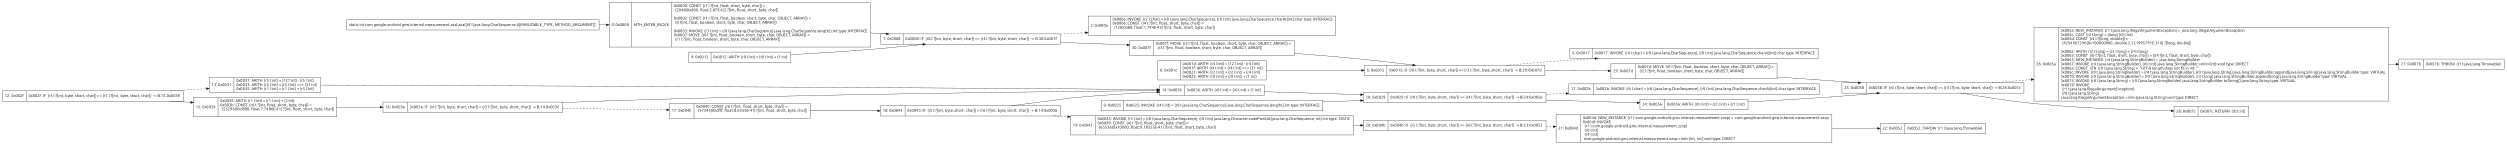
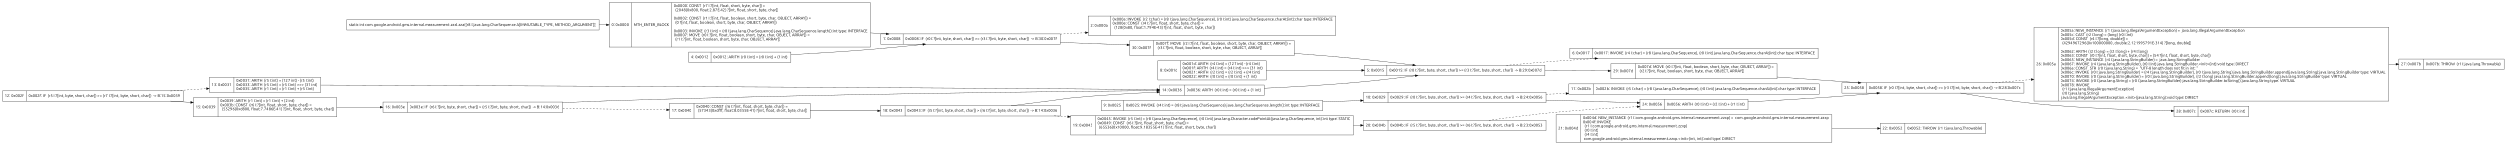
edge "14: 0x0036" -> "10: 0x0029": now "14: 0x0036" -> "5: 0x0015"
edge "20: 0x004b" -> "21: 0x004d": now "20: 0x004b" -> "24: 0x0056"
